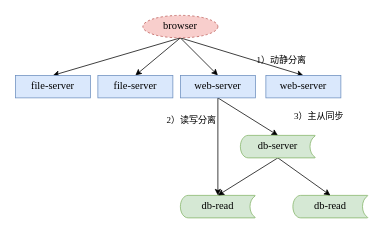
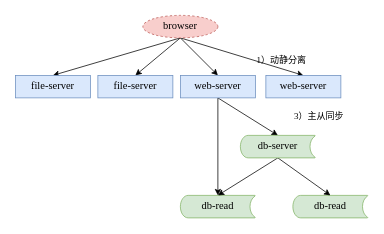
node "2）读写分离": removed
